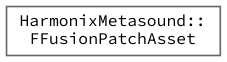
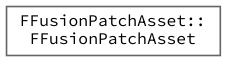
node "HarmonixMetasound:: FFusionPatchAsset": label "HarmonixMetasound:: FFusionPatchAsset" -> "FFusionPatchAsset:: FFusionPatchAsset"
